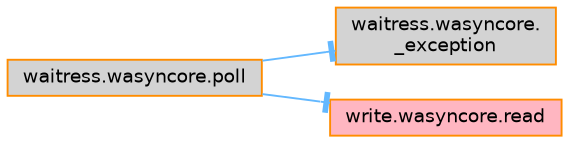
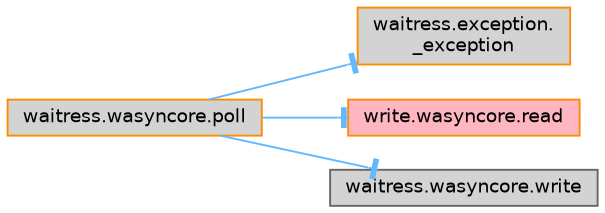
node "waitress.wasyncore. _exception": label "waitress.wasyncore. _exception" -> "waitress.exception. _exception"
node "waitress.wasyncore.write": added
